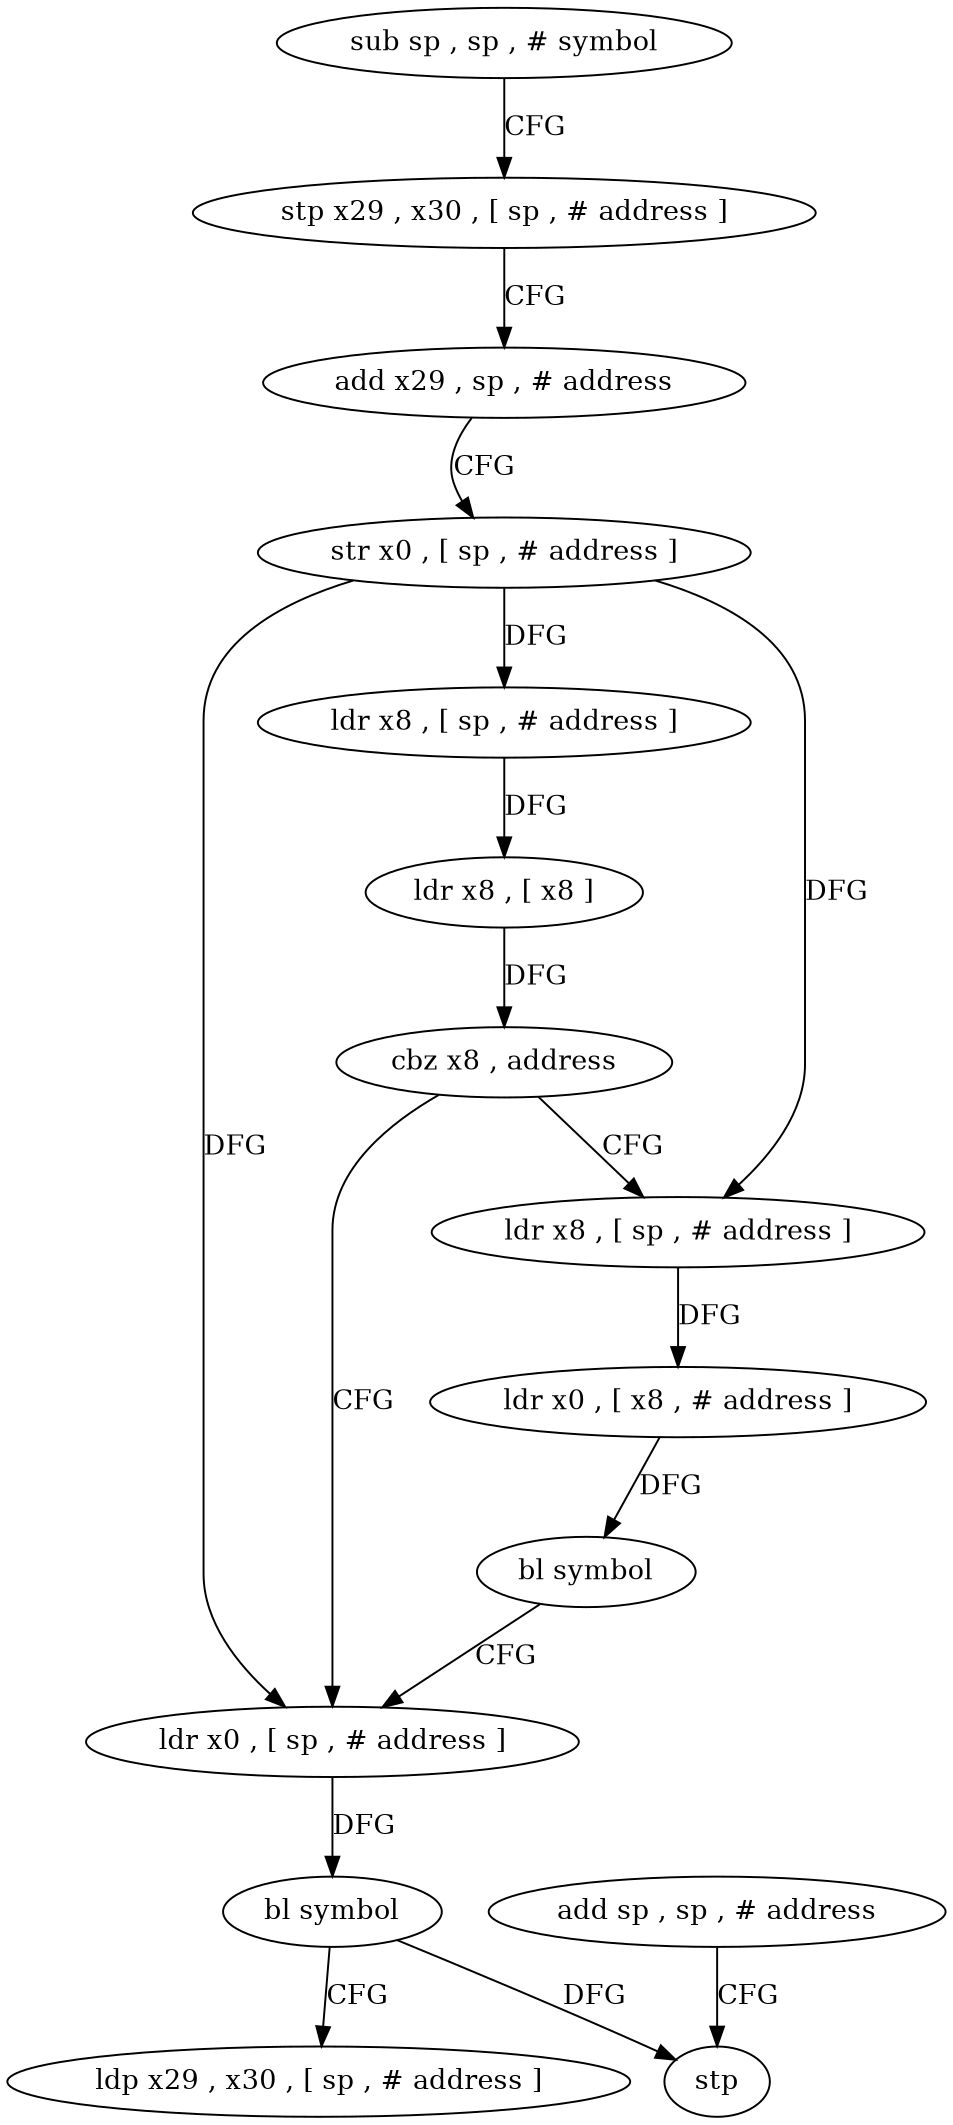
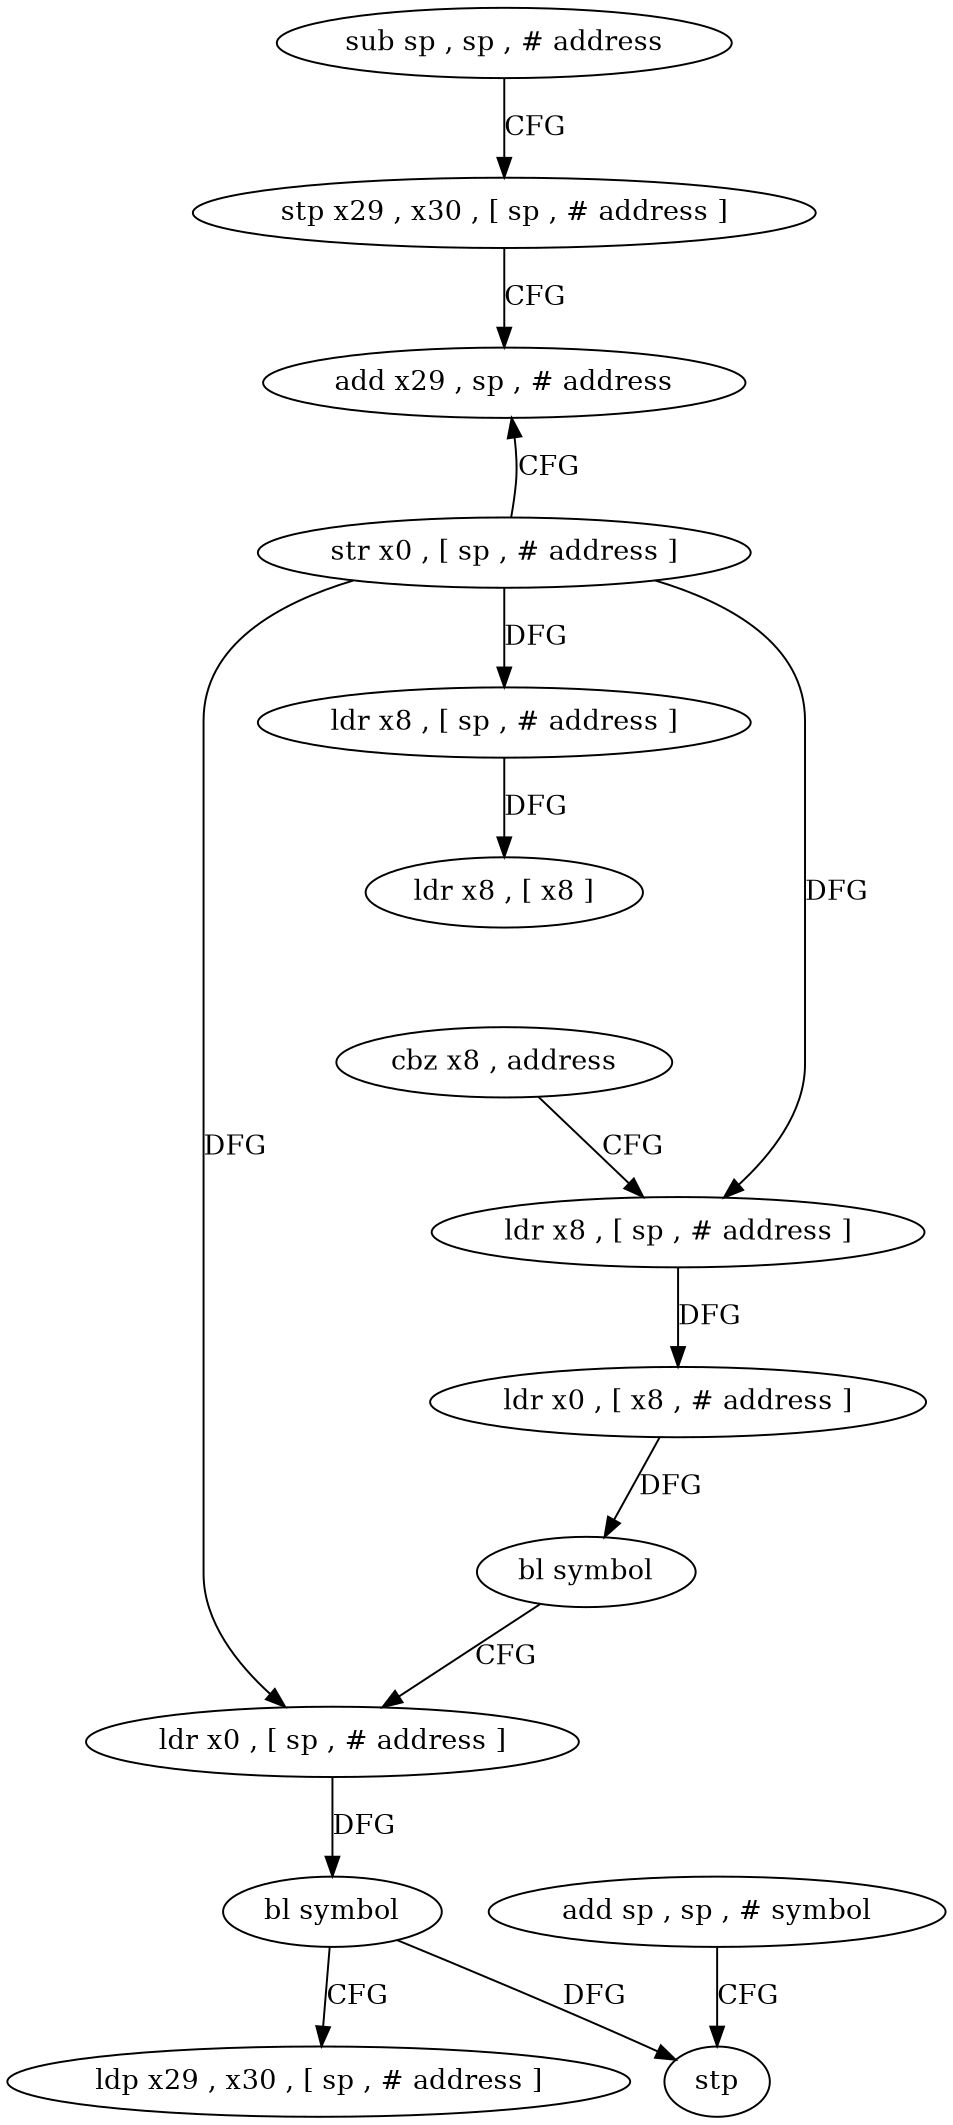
node "sub sp , sp , # symbol": label "sub sp , sp , # symbol" -> "sub sp , sp , # address"
edge "add x29 , sp , # address" -> "str x0 , [ sp , # address ]": reversed
edge "ldr x8 , [ x8 ]" -> "cbz x8 , address": removed, label "DFG"
edge "cbz x8 , address" -> "ldr x0 , [ sp , # address ]": removed, label "CFG"
node "add sp , sp , # address": label "add sp , sp , # address" -> "add sp , sp , # symbol"
